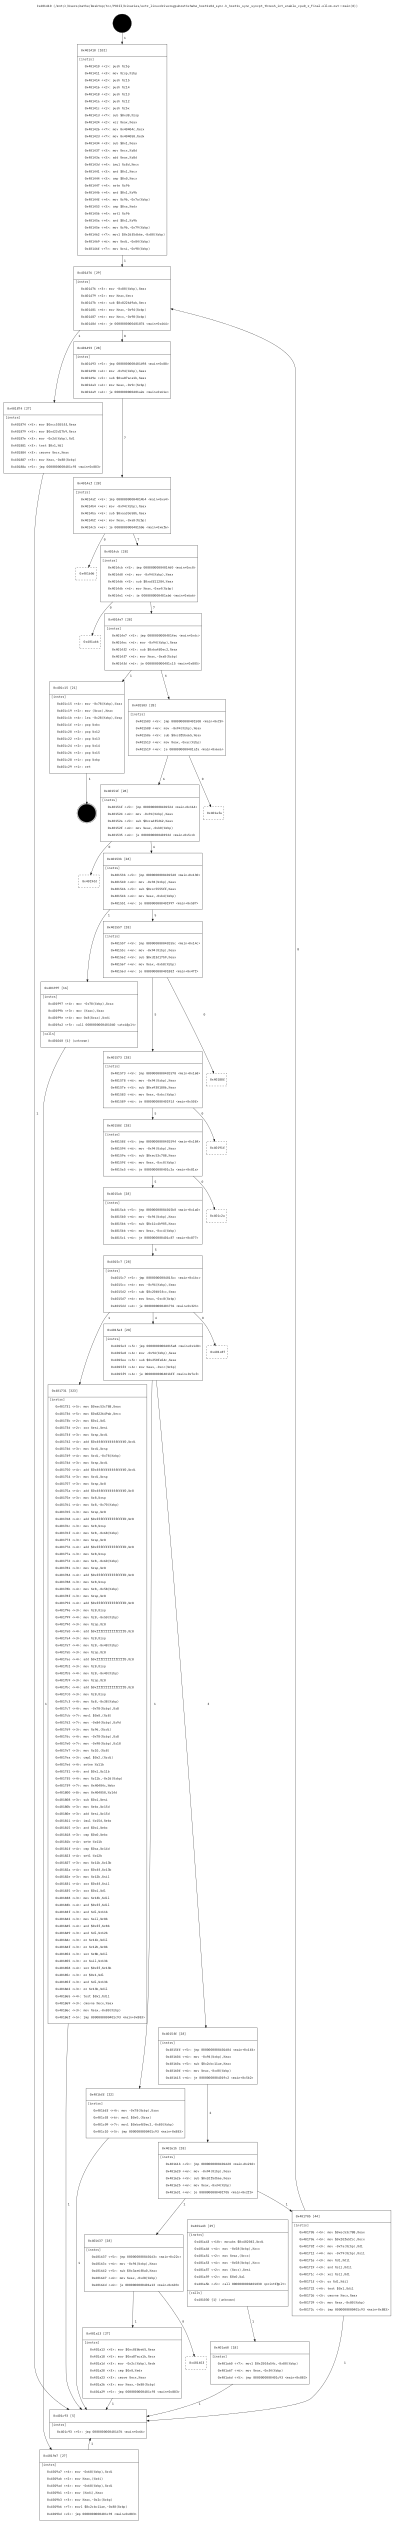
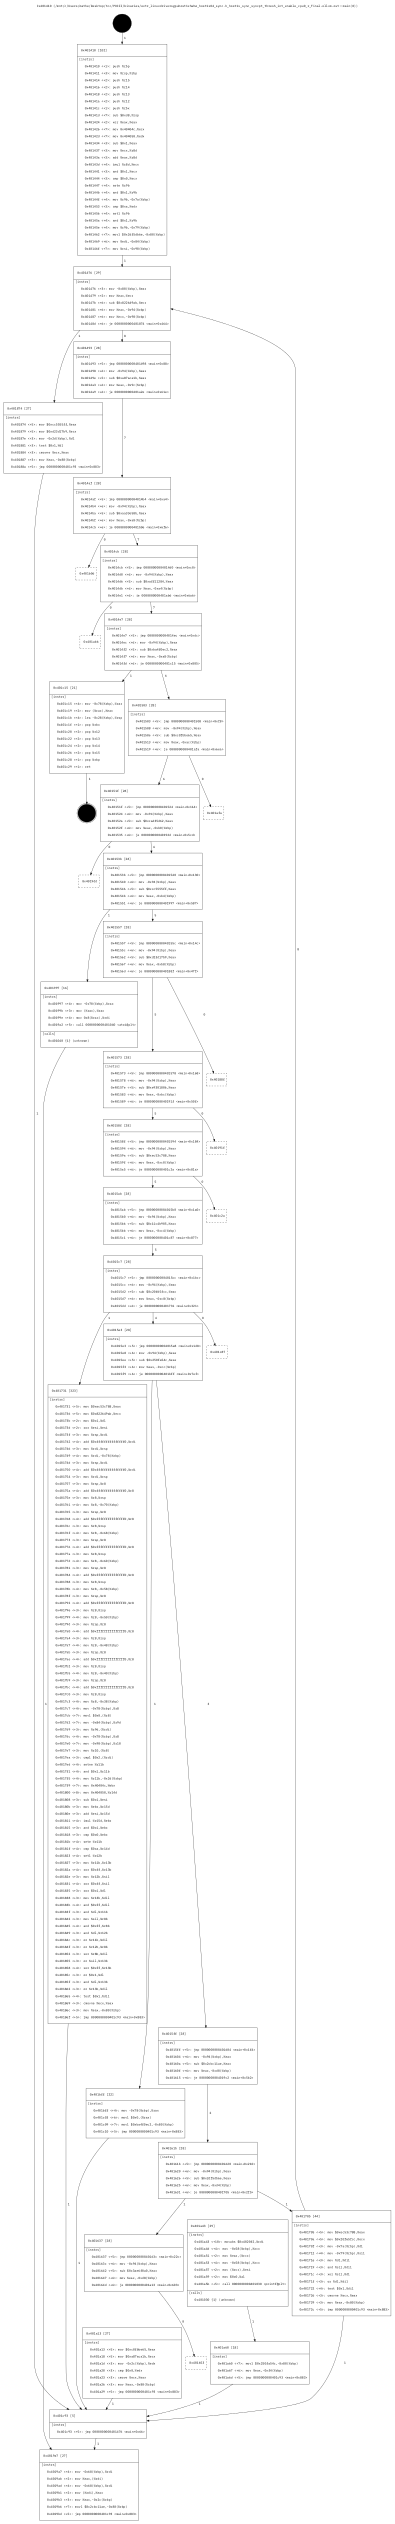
edge "0x401637 [28]" -> "0x401a13 [27]": removed, label "1"
edge "0x4019a7 [27]" -> "0x401c93 [5]": reversed
